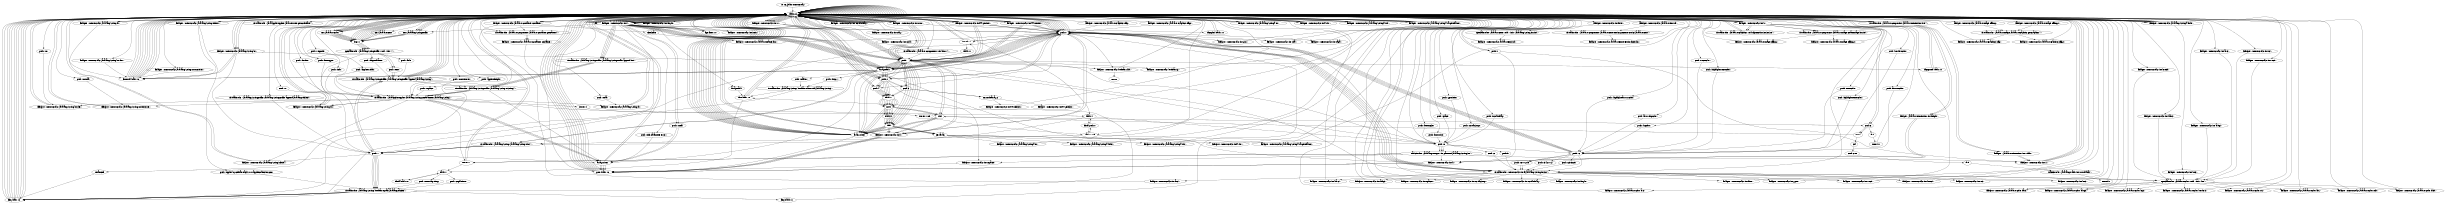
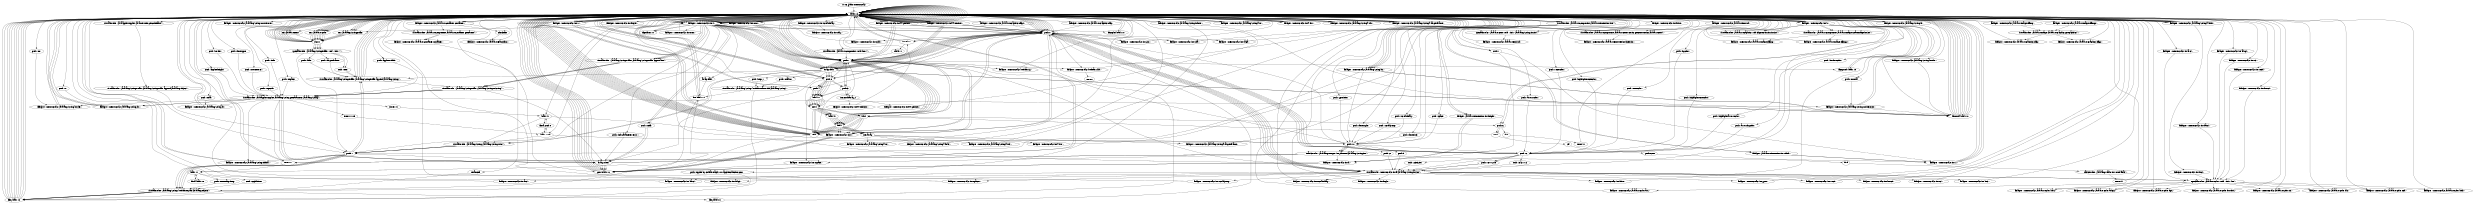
edge "fieldget <menuscroll2: java.lang.String mouse_over>" -> "ifnonnull load.r r0": now "fieldput <menuscroll2: java.lang.String mouse_over>" -> "ifnonnull load.r r0"
node "arraywrite.i": label "arraywrite.i" -> "self.i"
